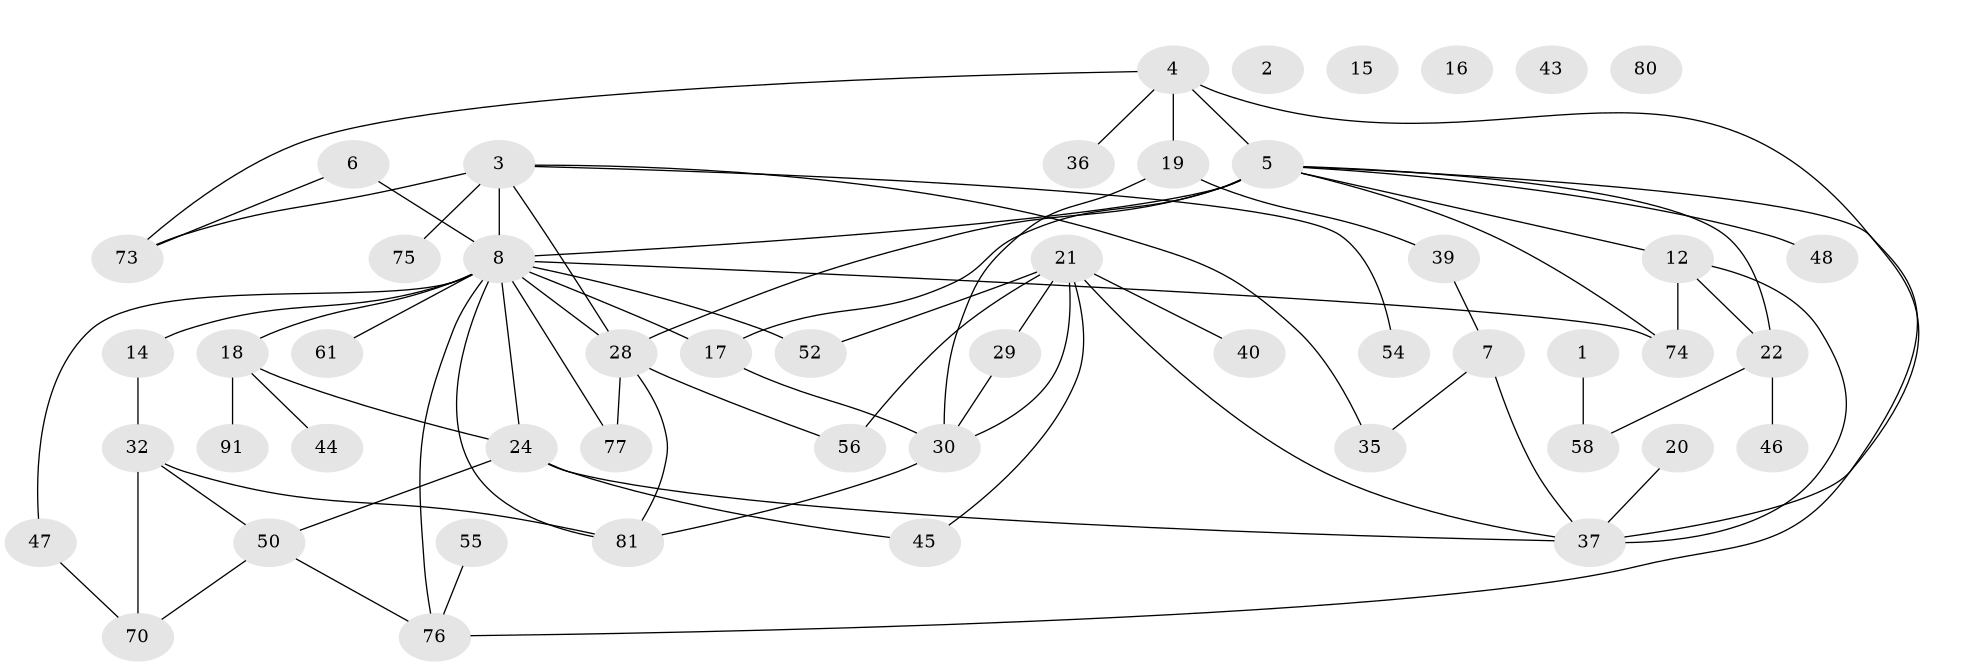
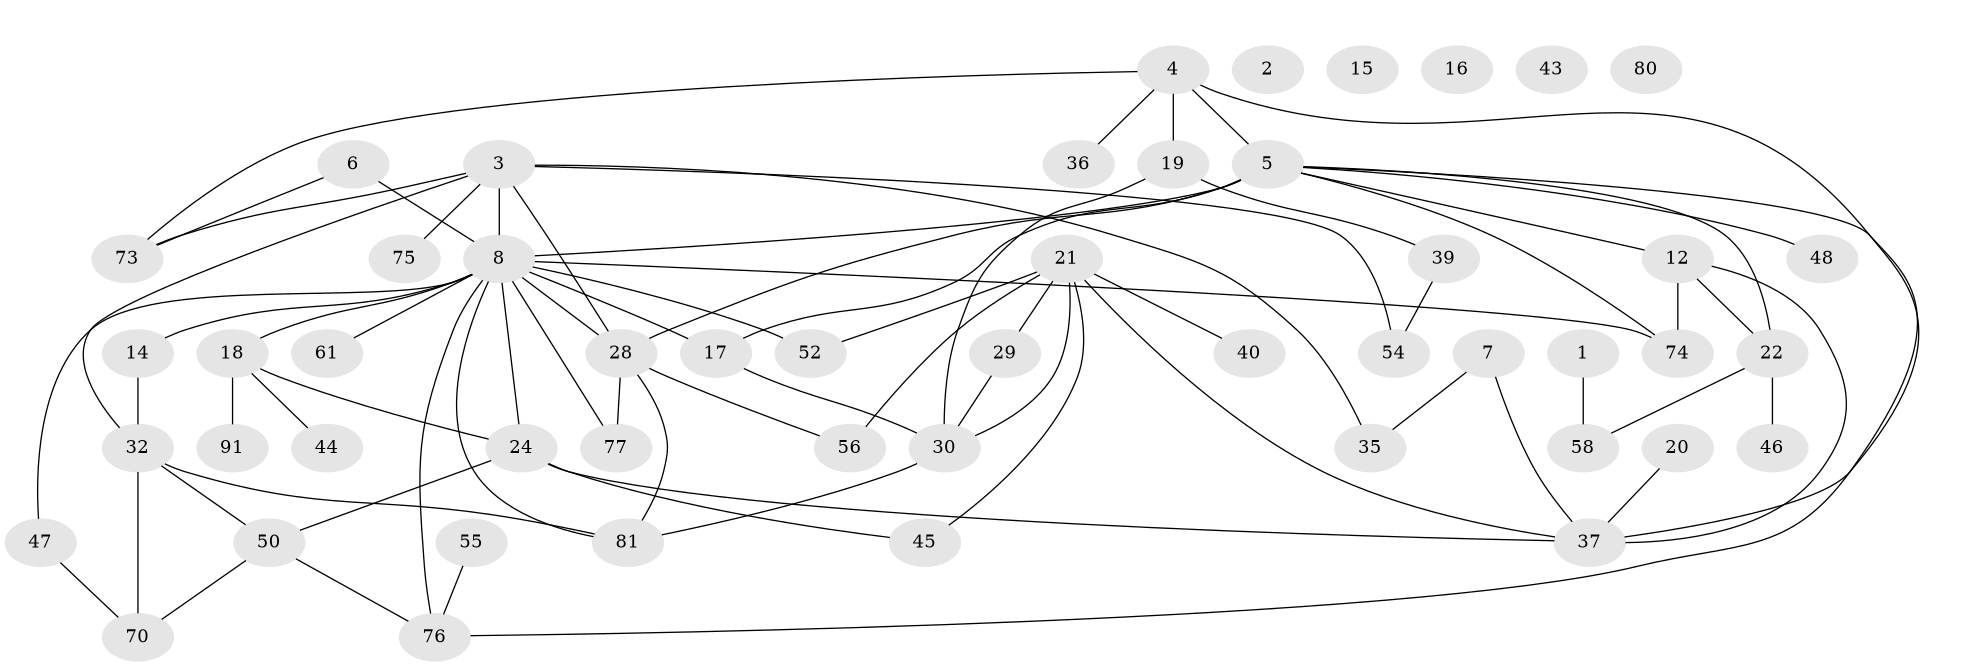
edge "3" -- "32": added
edge "39" -- "7": now "39" -- "54"
